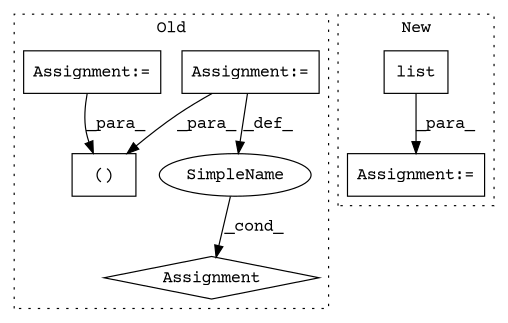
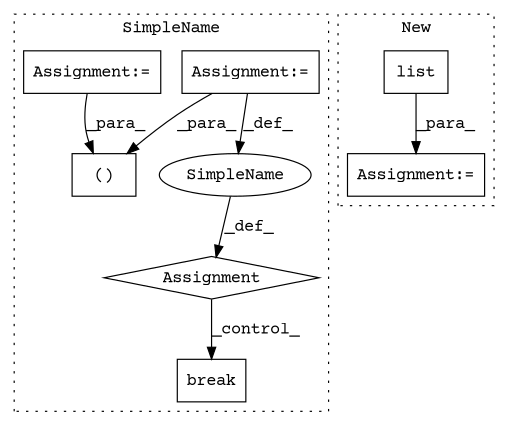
cluster "Old": label "Old" -> "SimpleName"
edge "SimpleName" -> "Assignment": label "_cond_" -> "_def_"
node "break": added
